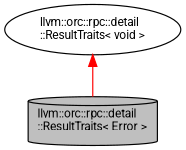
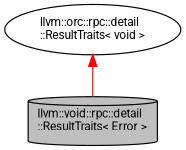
node "llvm::orc::rpc::detail ::ResultTraits< Error >": label "llvm::orc::rpc::detail ::ResultTraits< Error >" -> "llvm::void::rpc::detail ::ResultTraits< Error >"
